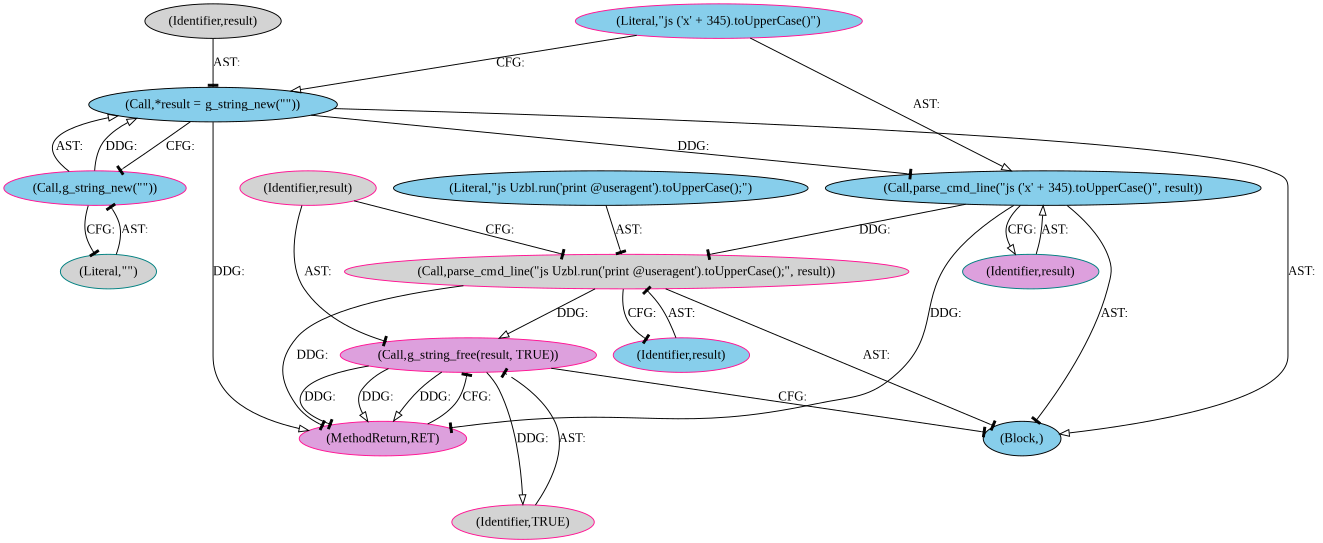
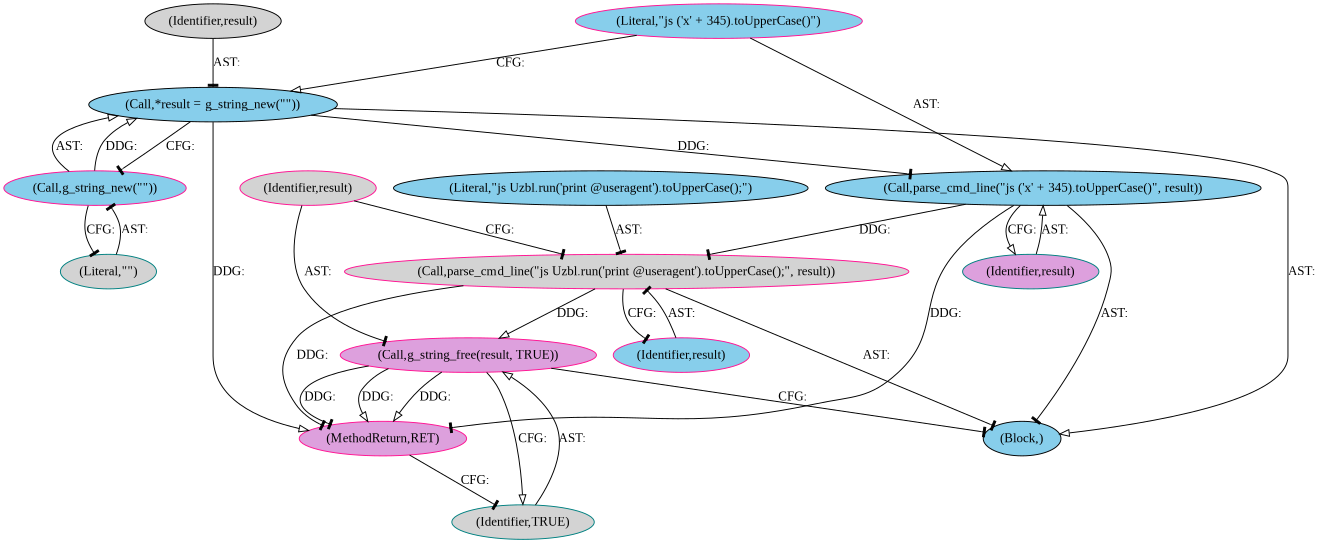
edge "(MethodReturn,RET)" -> "(Call,g_string_free(result, TRUE))": now "(MethodReturn,RET)" -> "(Identifier,TRUE)"
edge "(Identifier,TRUE)" -> "(Call,g_string_free(result, TRUE))": arrowhead tee -> onormal
edge "(Call,g_string_free(result, TRUE))" -> "(Identifier,TRUE)": label "DDG: " -> "CFG: "
node "(Identifier,TRUE)": color deeppink -> teal
